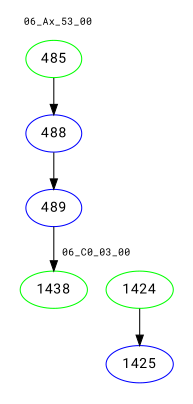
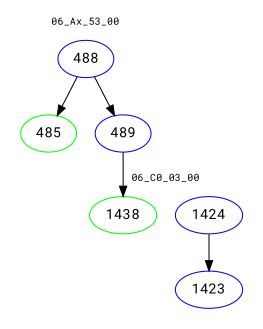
edge "485" -> "488": reversed
node "1424": color green -> blue
node "1425": label "1425" -> "1423"
